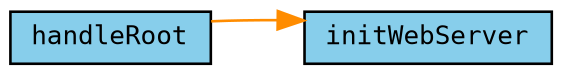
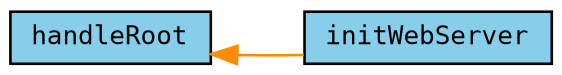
edge "handleRoot" -> "initWebServer": reversed
